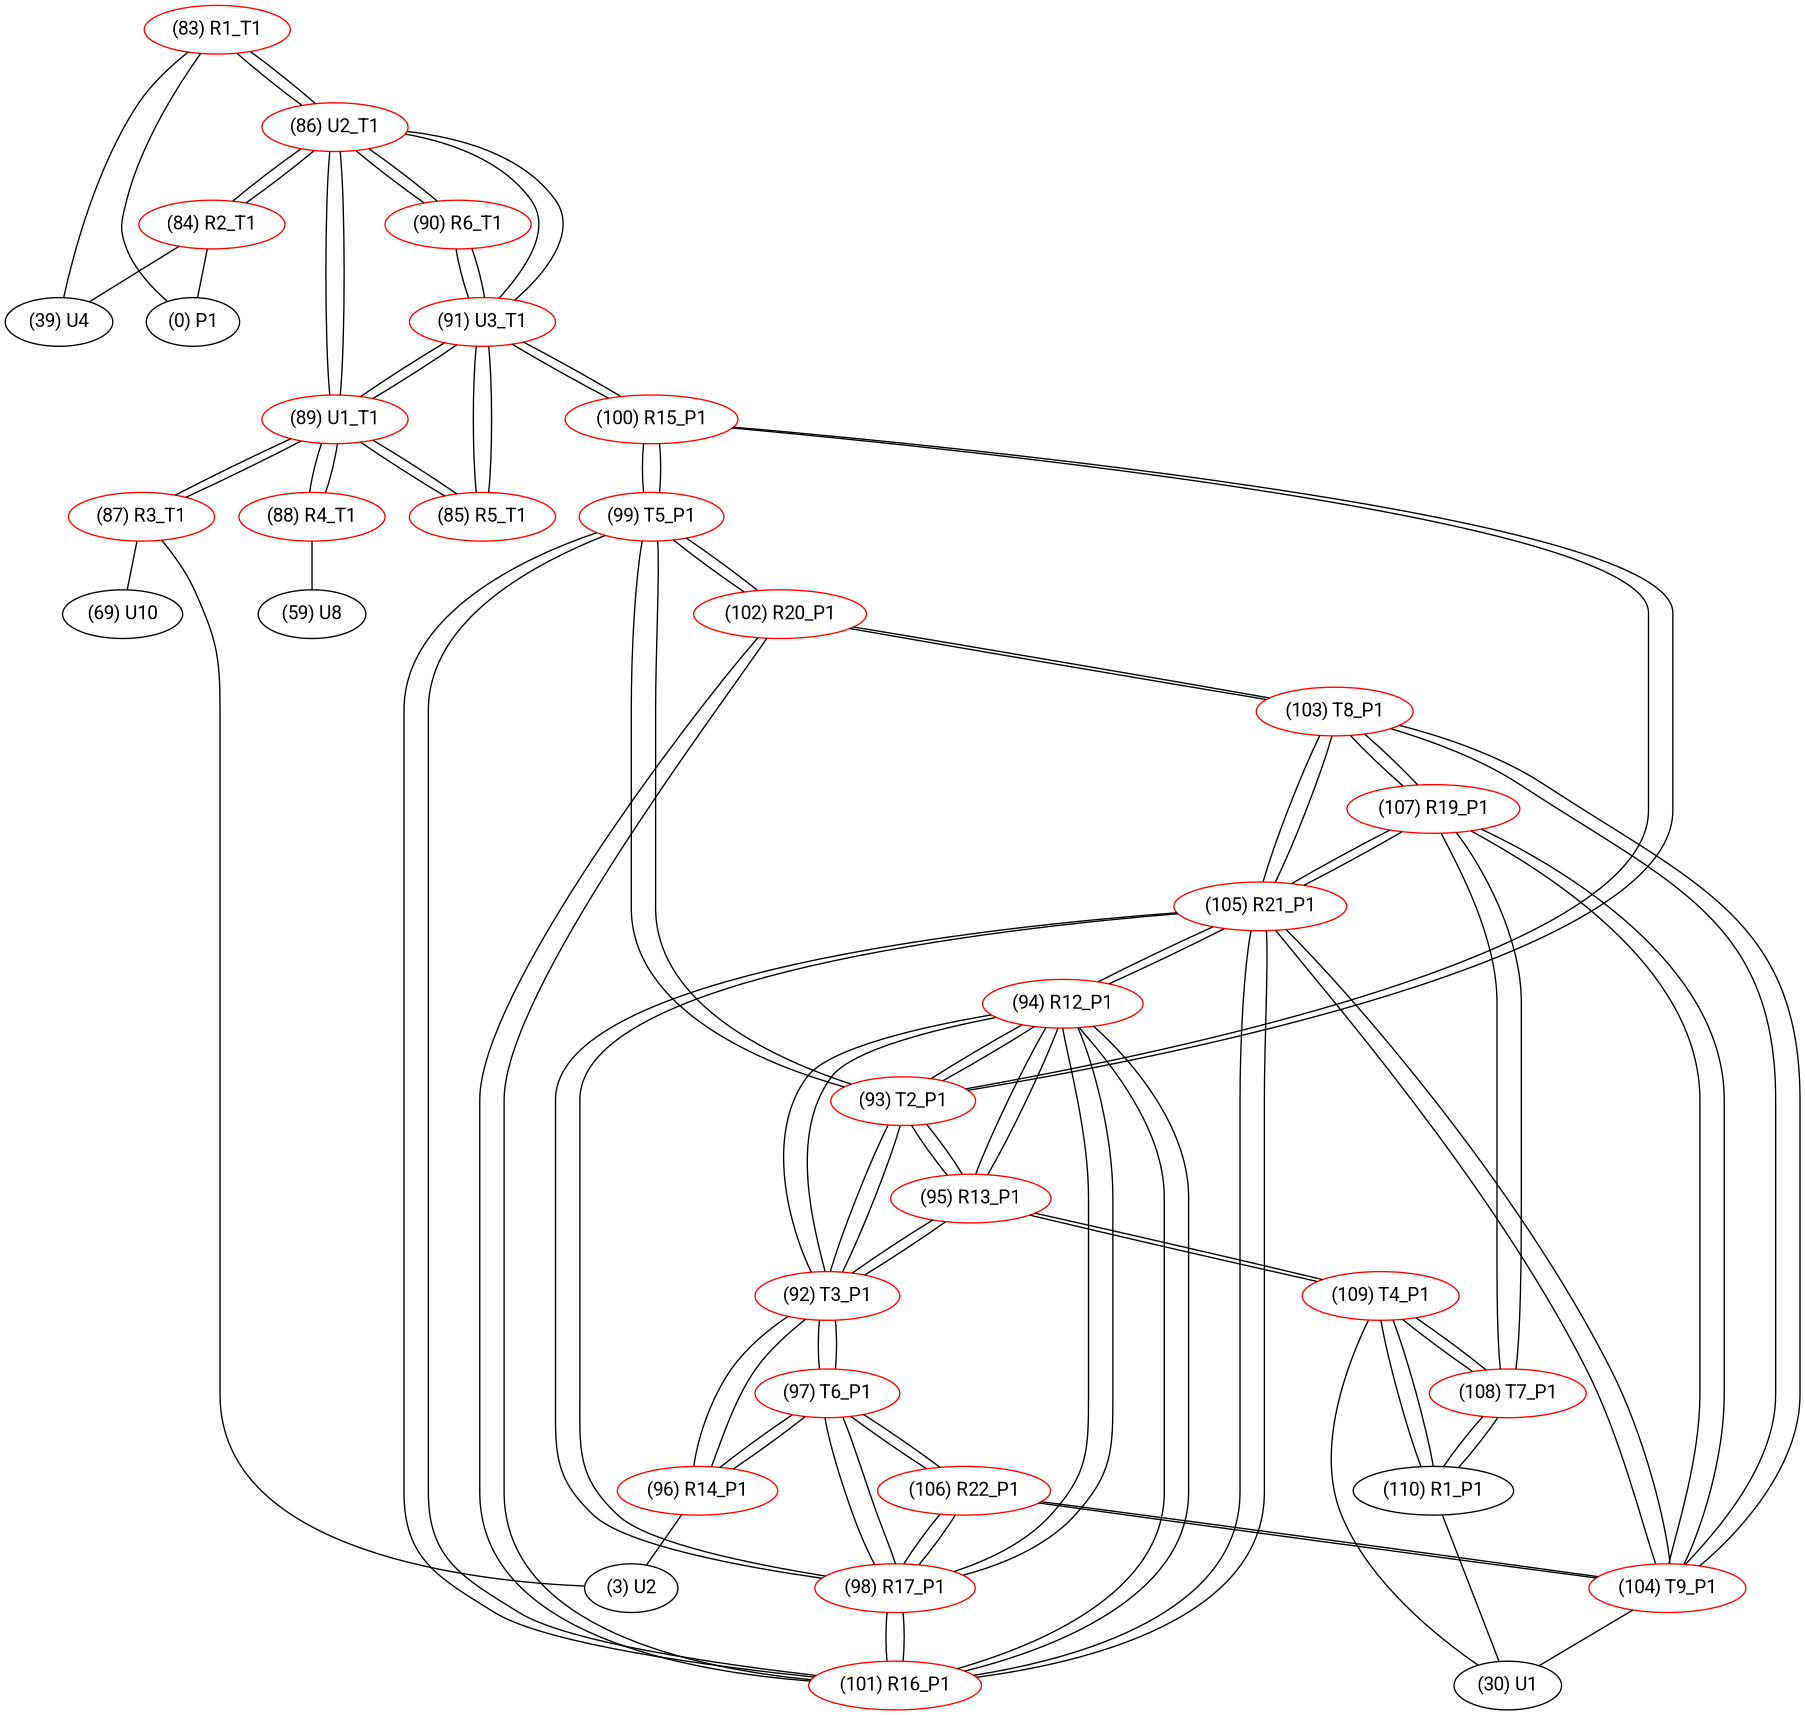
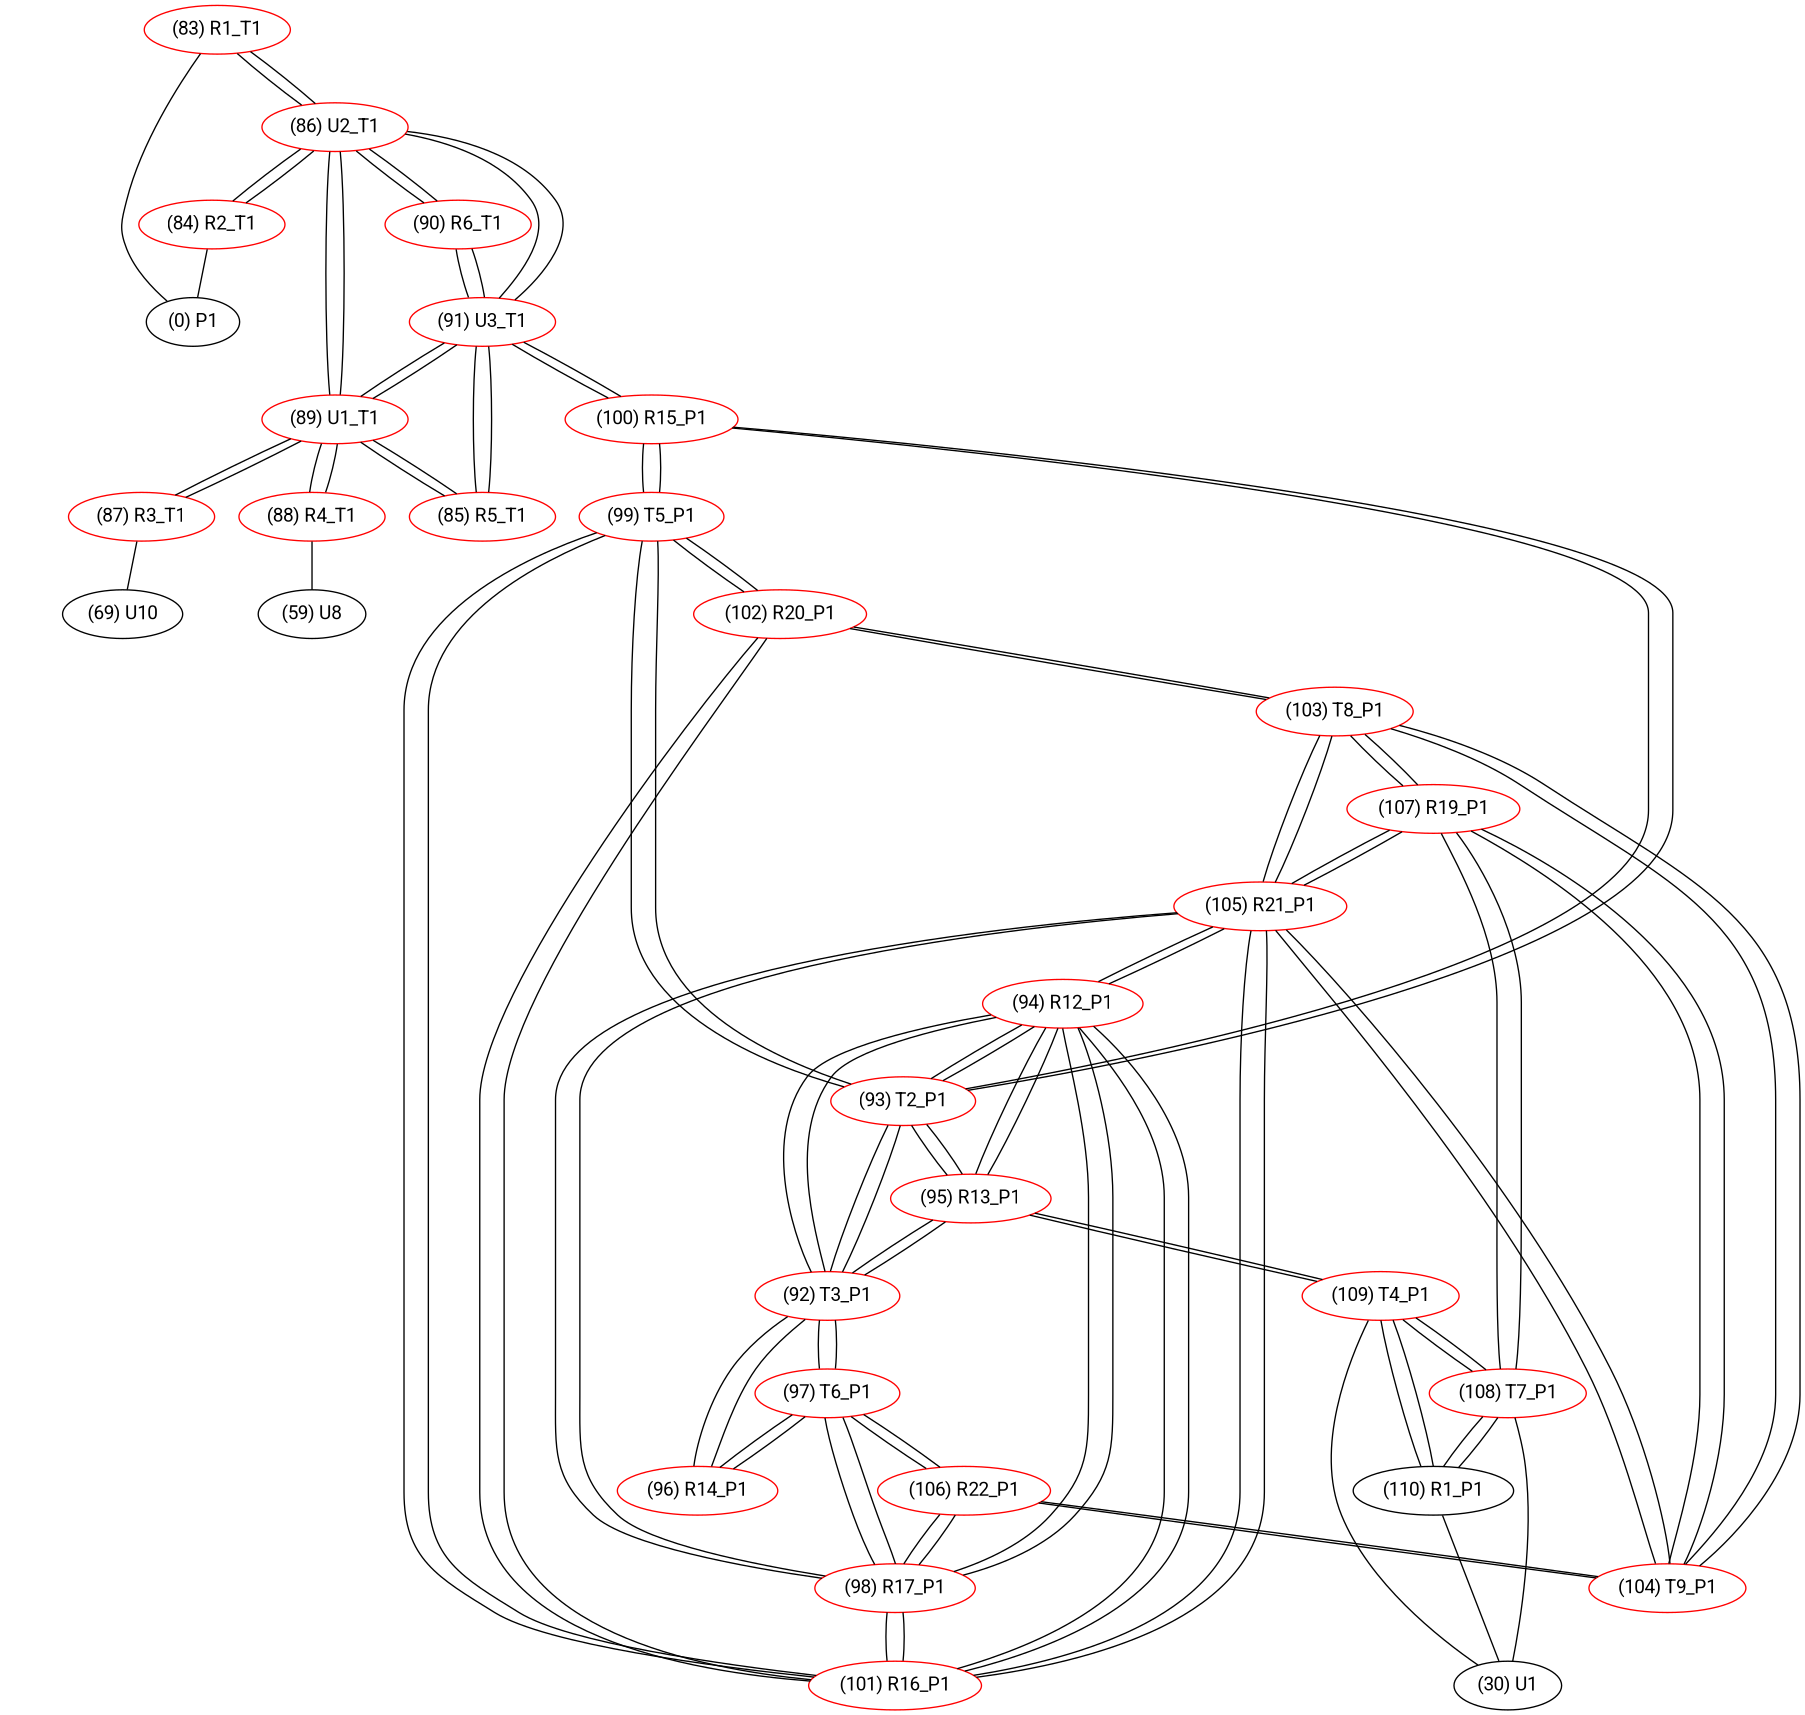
node "(39) U4": removed
node "(3) U2": removed
edge "(104) T9_P1" -- "(30) U1": now "(108) T7_P1" -- "(30) U1"
